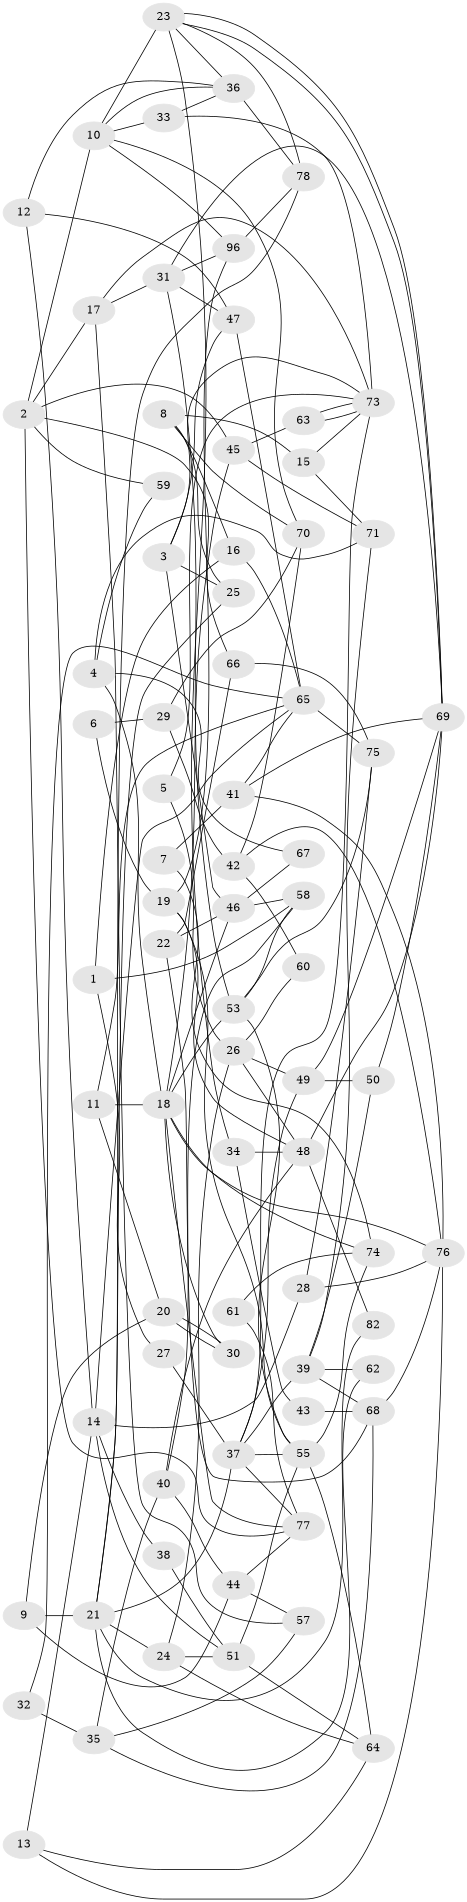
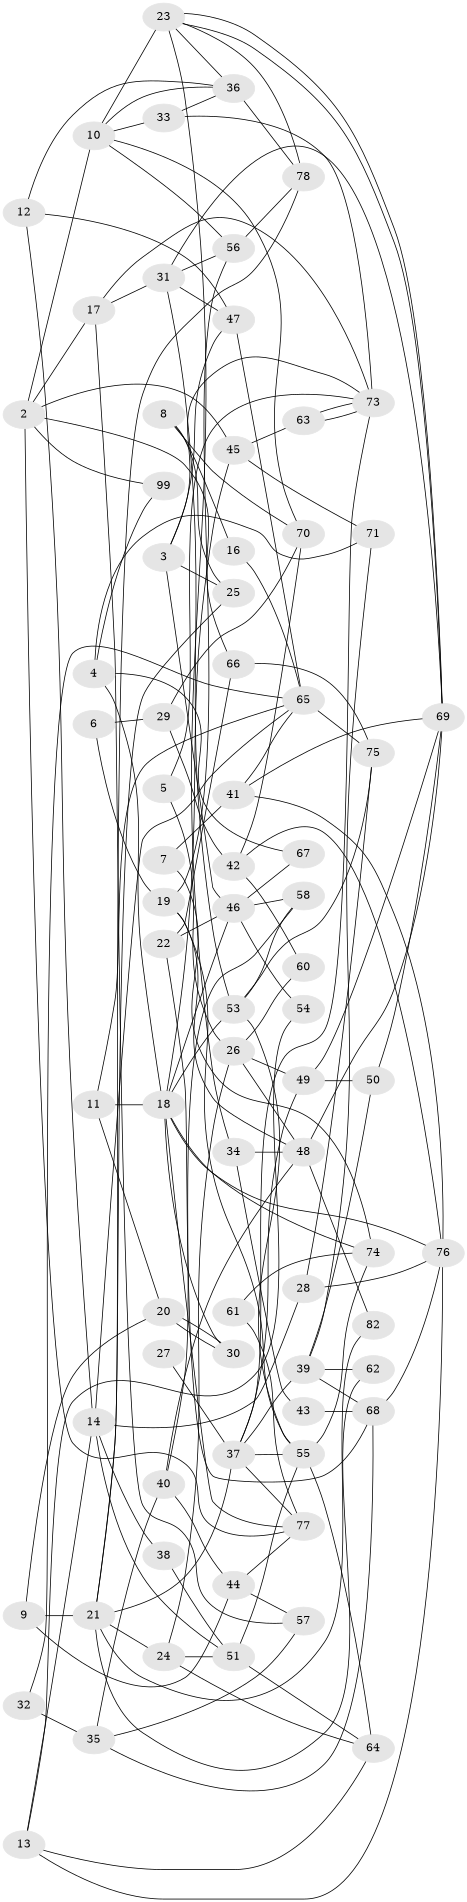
node "96": label "96" -> "56"
node "15": removed
node "59": label "59" -> "99"
node "1": removed
node "54": added
